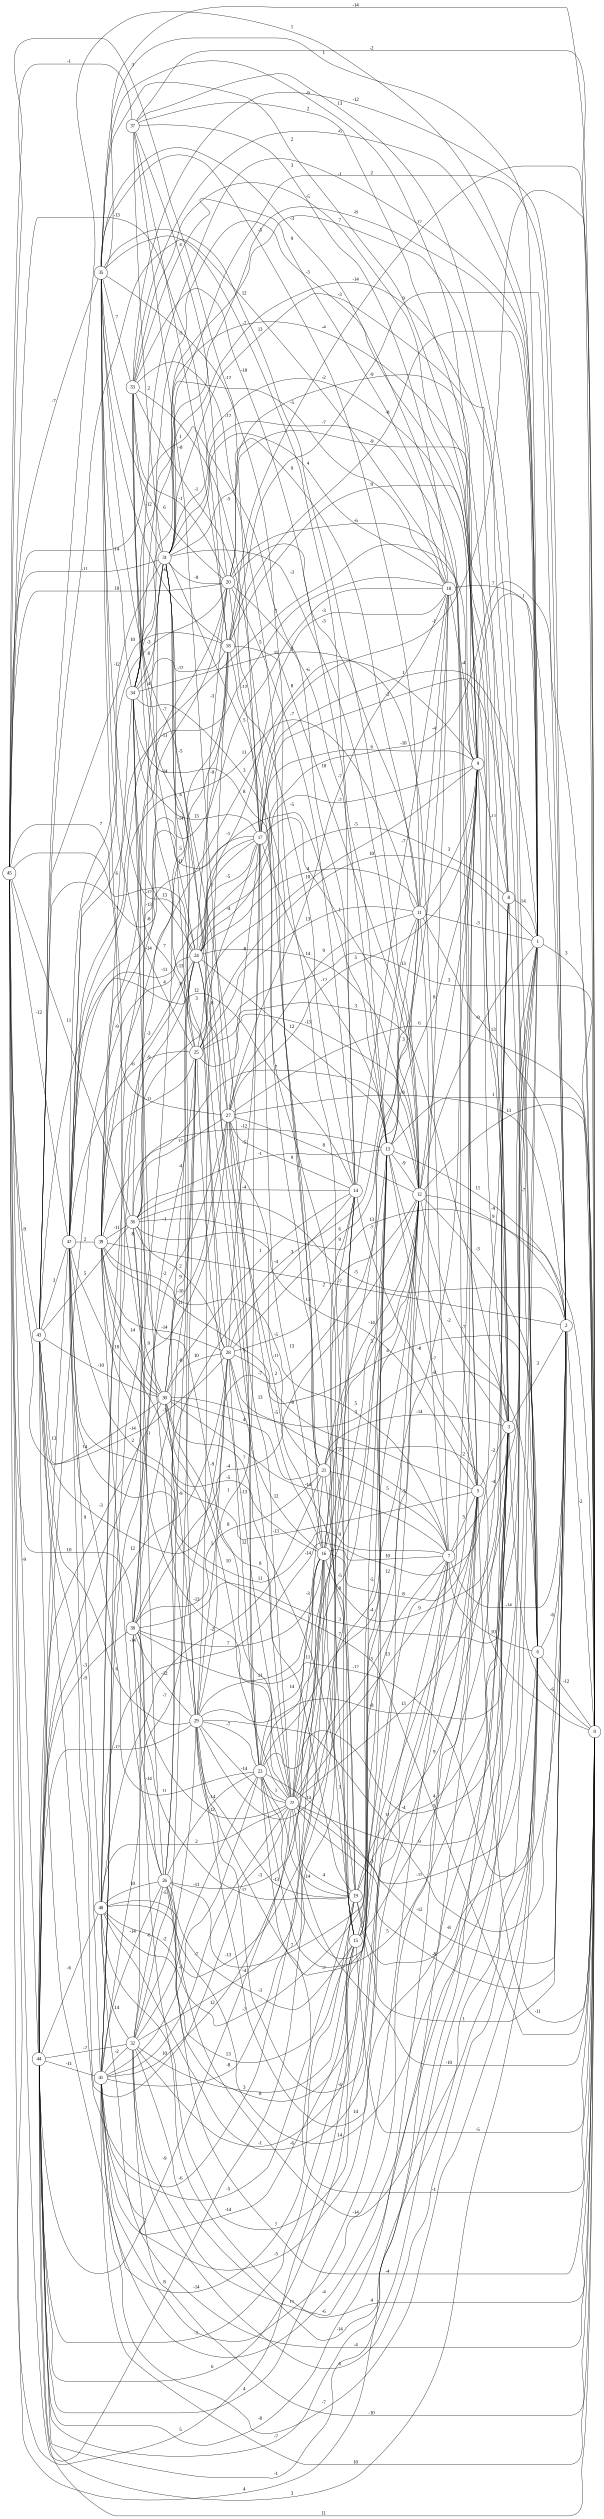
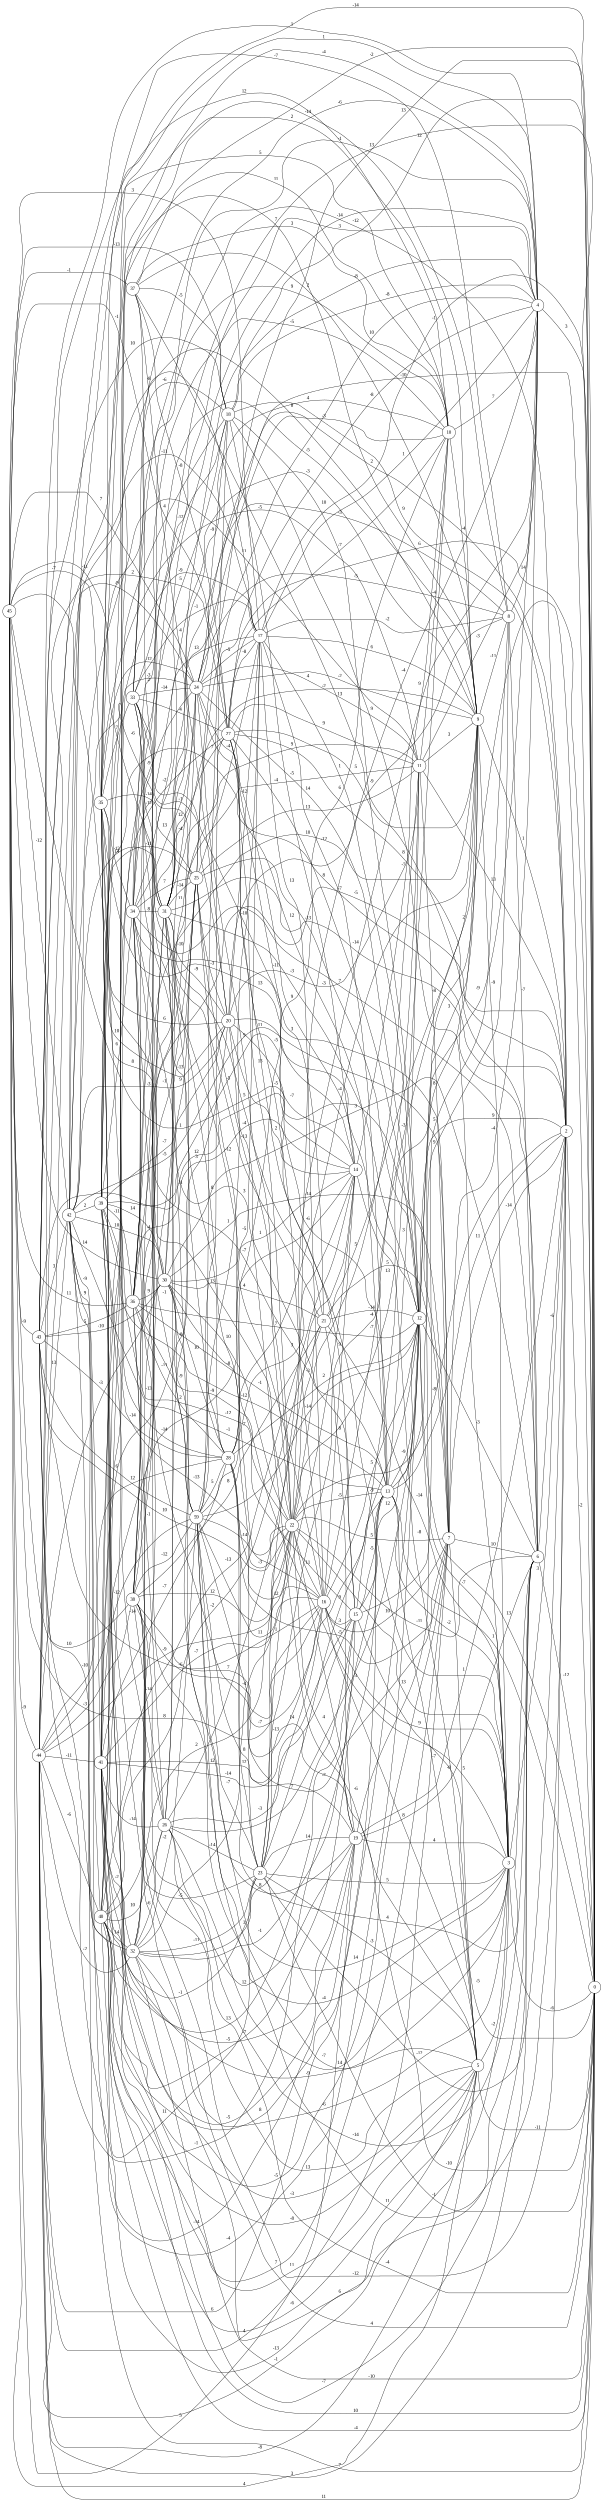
node "1": label "1" -> "4"
edge "34" -- "22": added, label "13"
edge "43" -- "32": added, label "-10"
node "29": label "29" -> "59"
